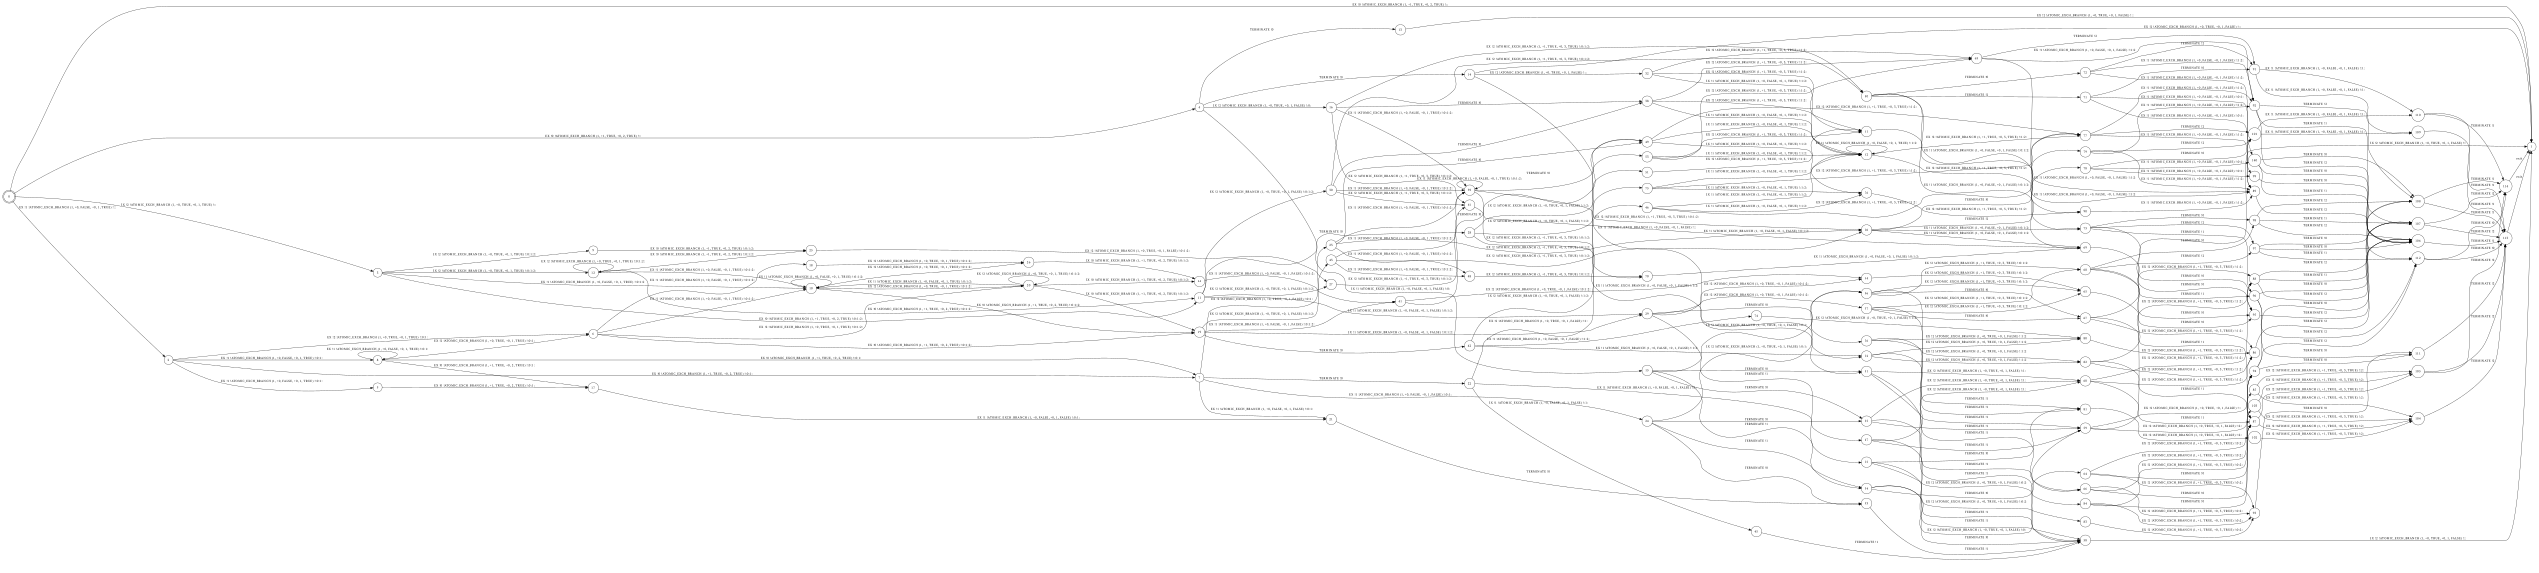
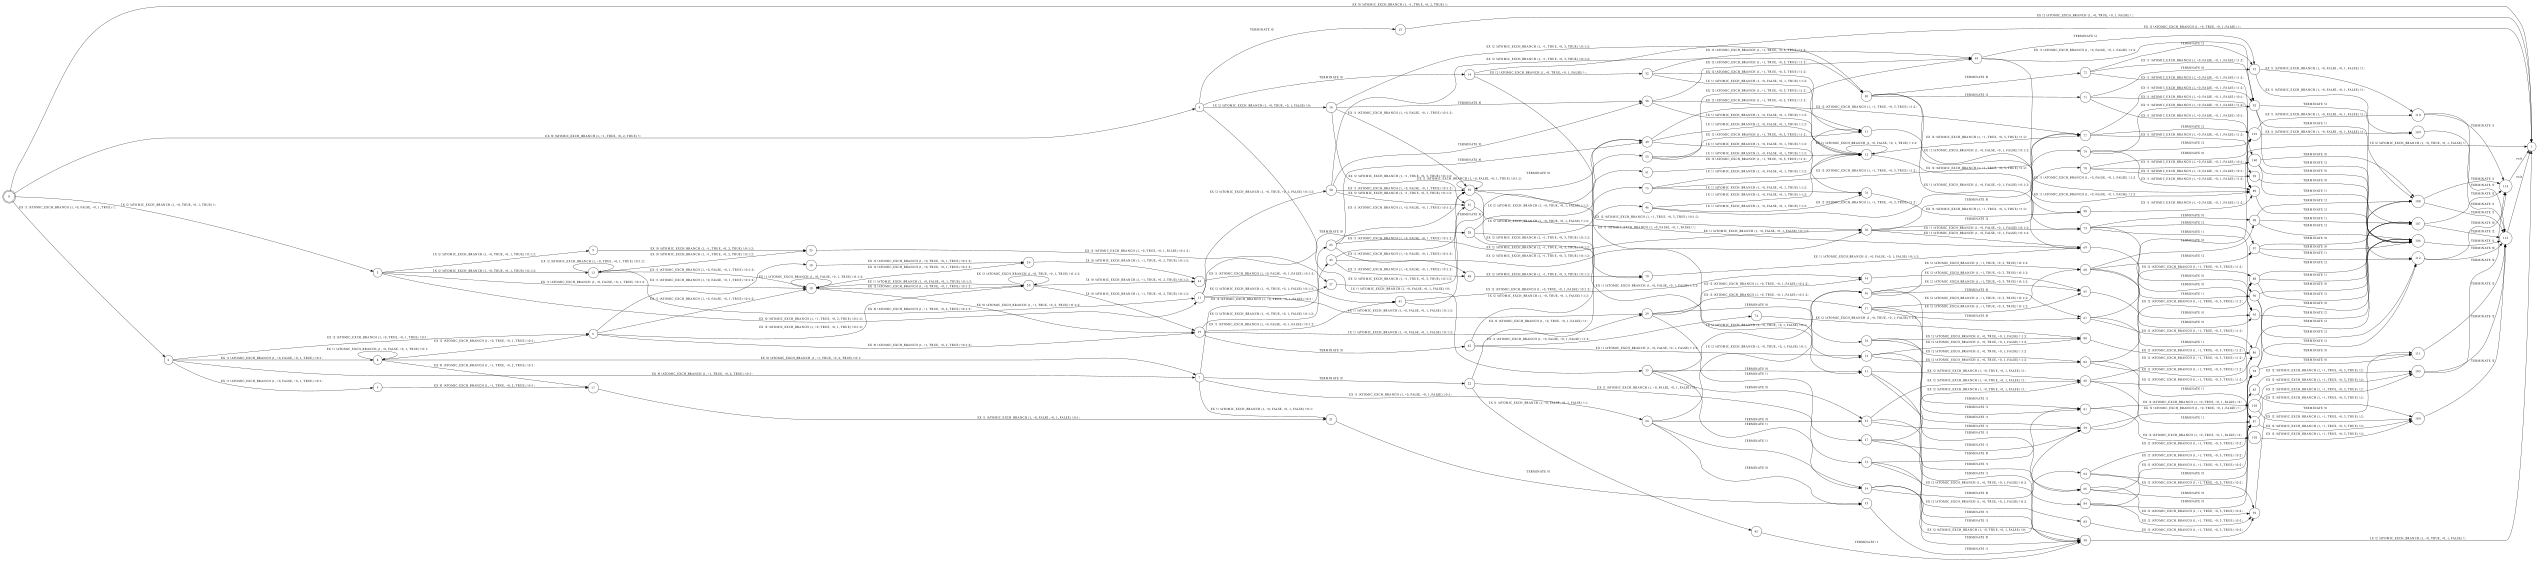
edge "59" -> "103": now "81" -> "103"
